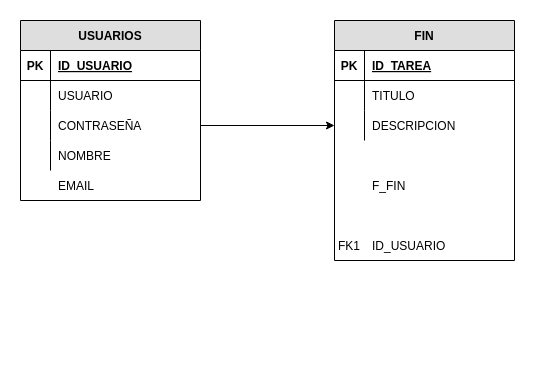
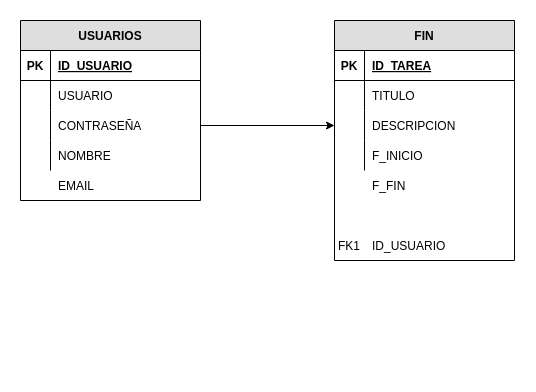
node "F_INICIO": added
